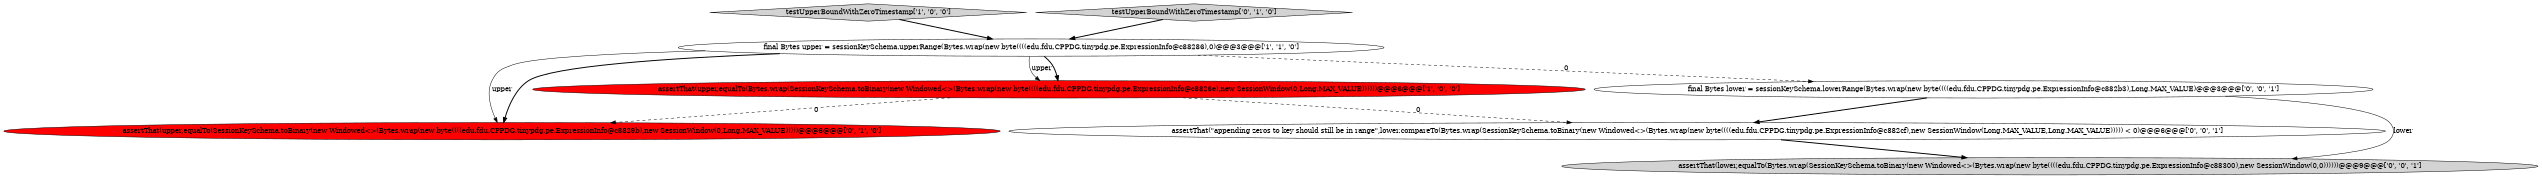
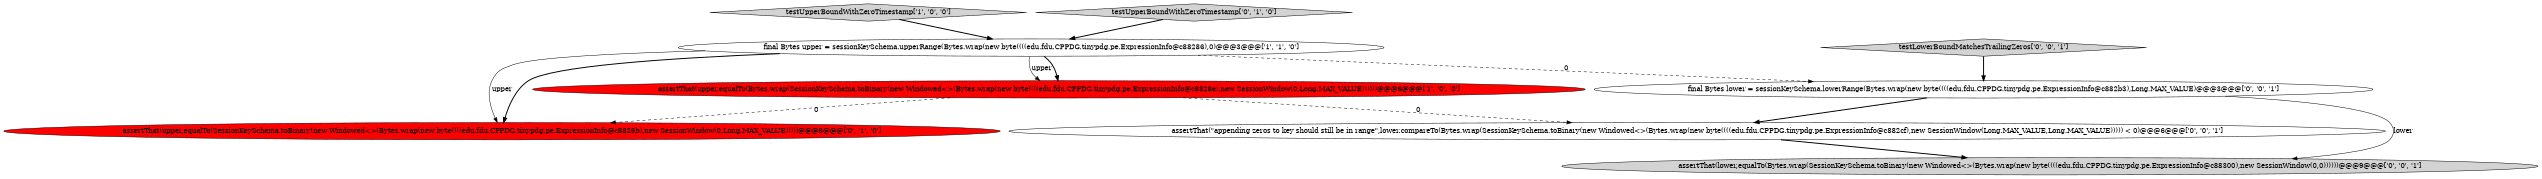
node "testLowerBoundMatchesTrailingZeros['0', '0', '1']": added
